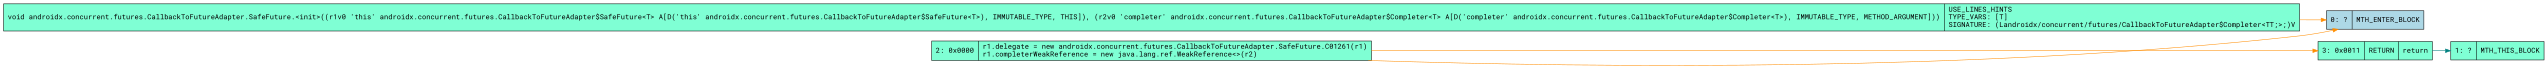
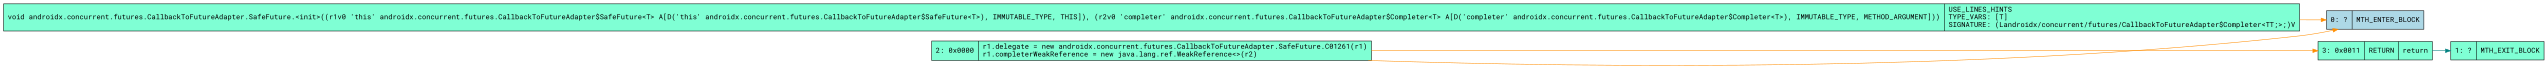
node "1: ?": text "MTH_THIS_BLOCK" -> "MTH_EXIT_BLOCK"
